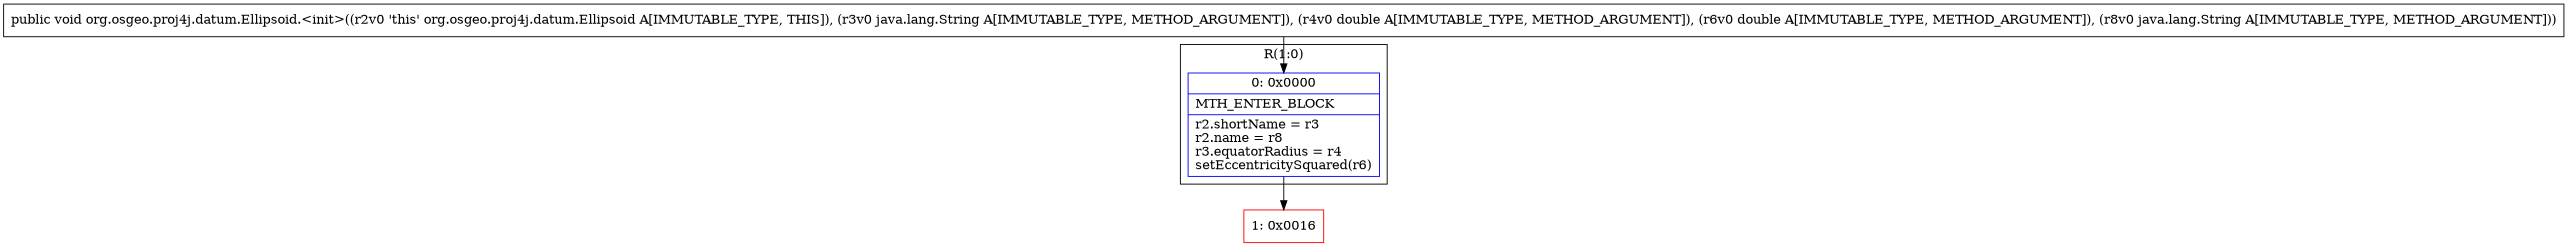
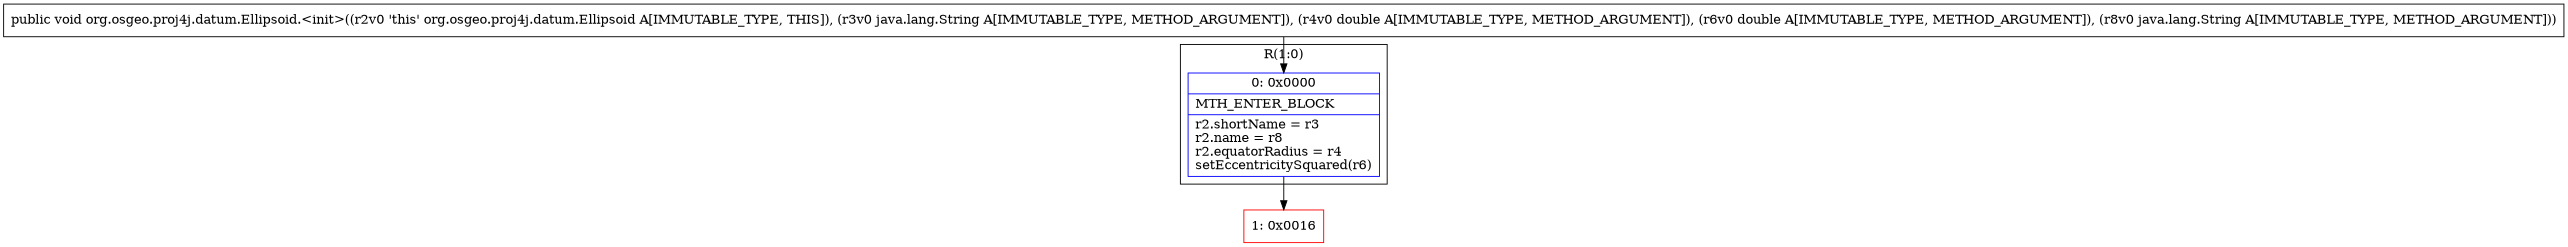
node "0: 0x0000": text "r3.equatorRadius = r4" -> "r2.equatorRadius = r4"
